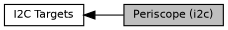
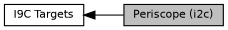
node "I2C Targets": label "I2C Targets" -> "I9C Targets"
